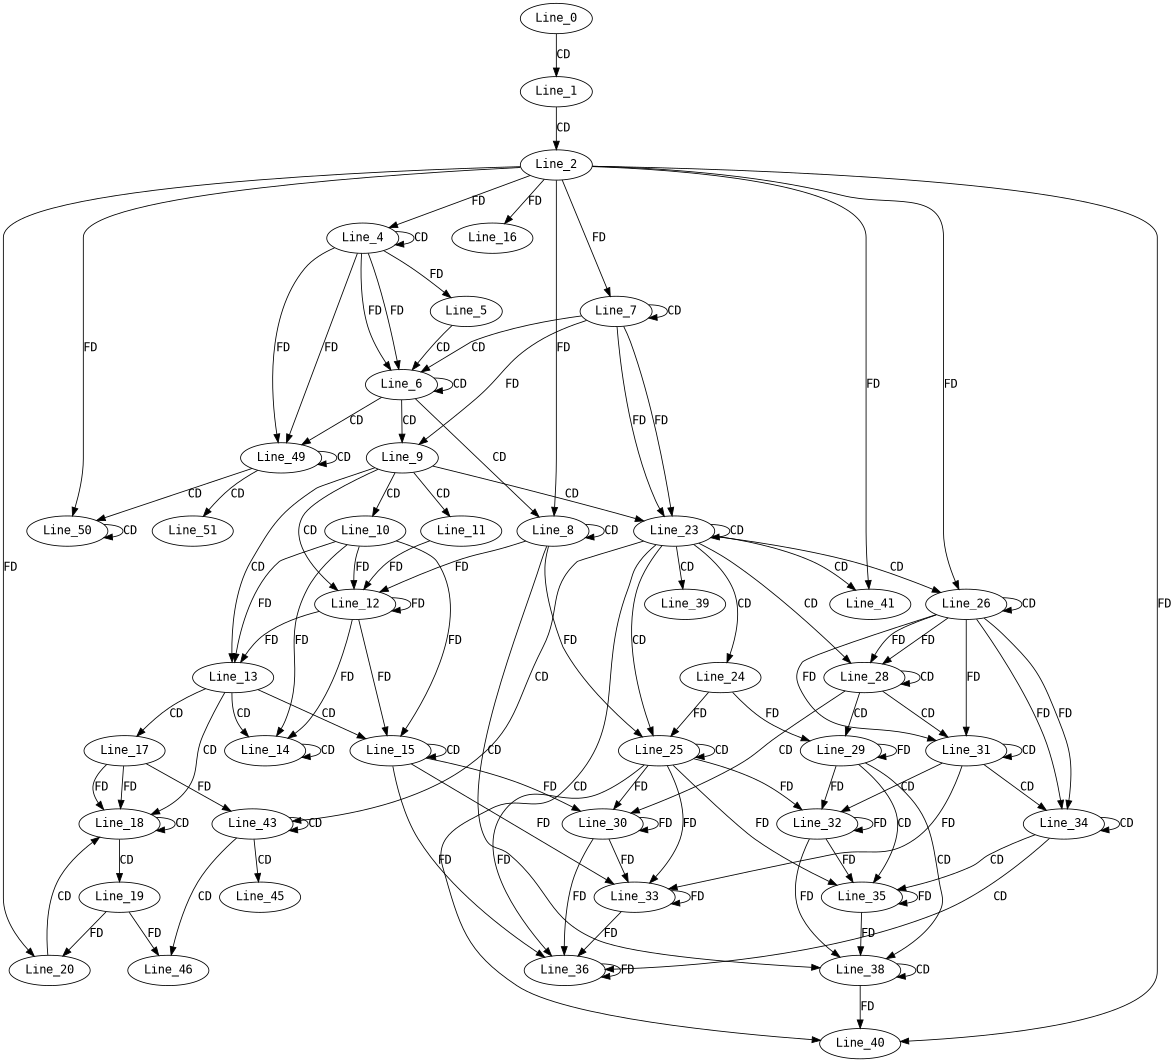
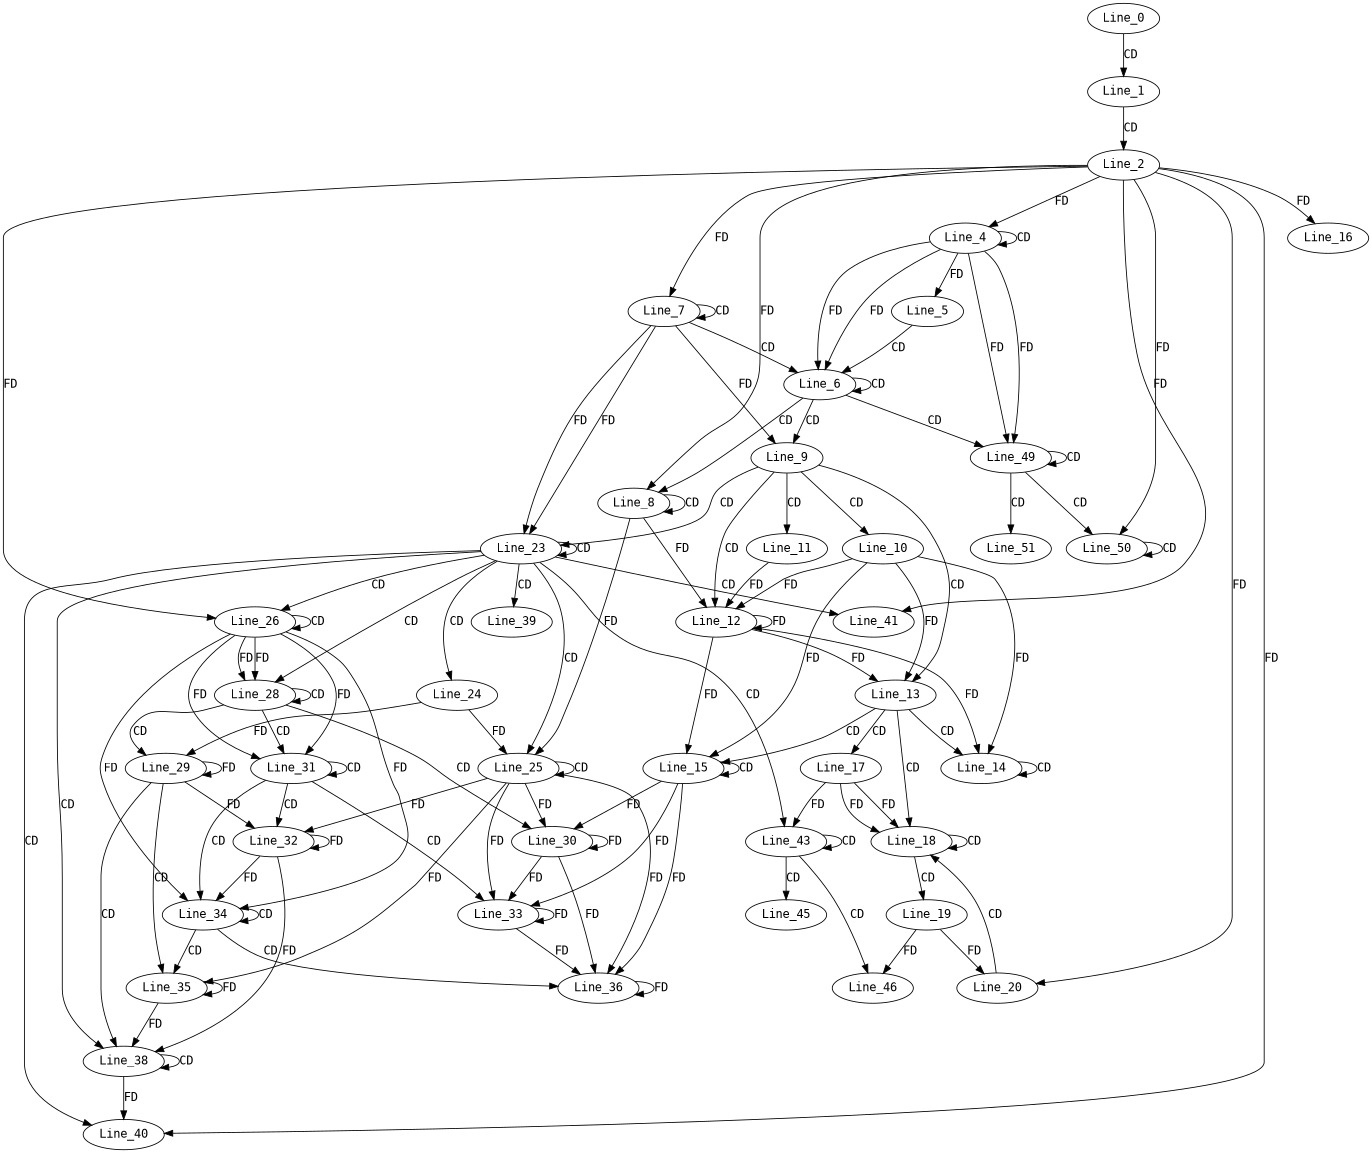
edge "Line_31" -> "Line_33": label "FD" -> "CD"
edge "Line_8" -> "Line_38": now "Line_23" -> "Line_38"
edge "Line_32" -> "Line_35": now "Line_32" -> "Line_34"
